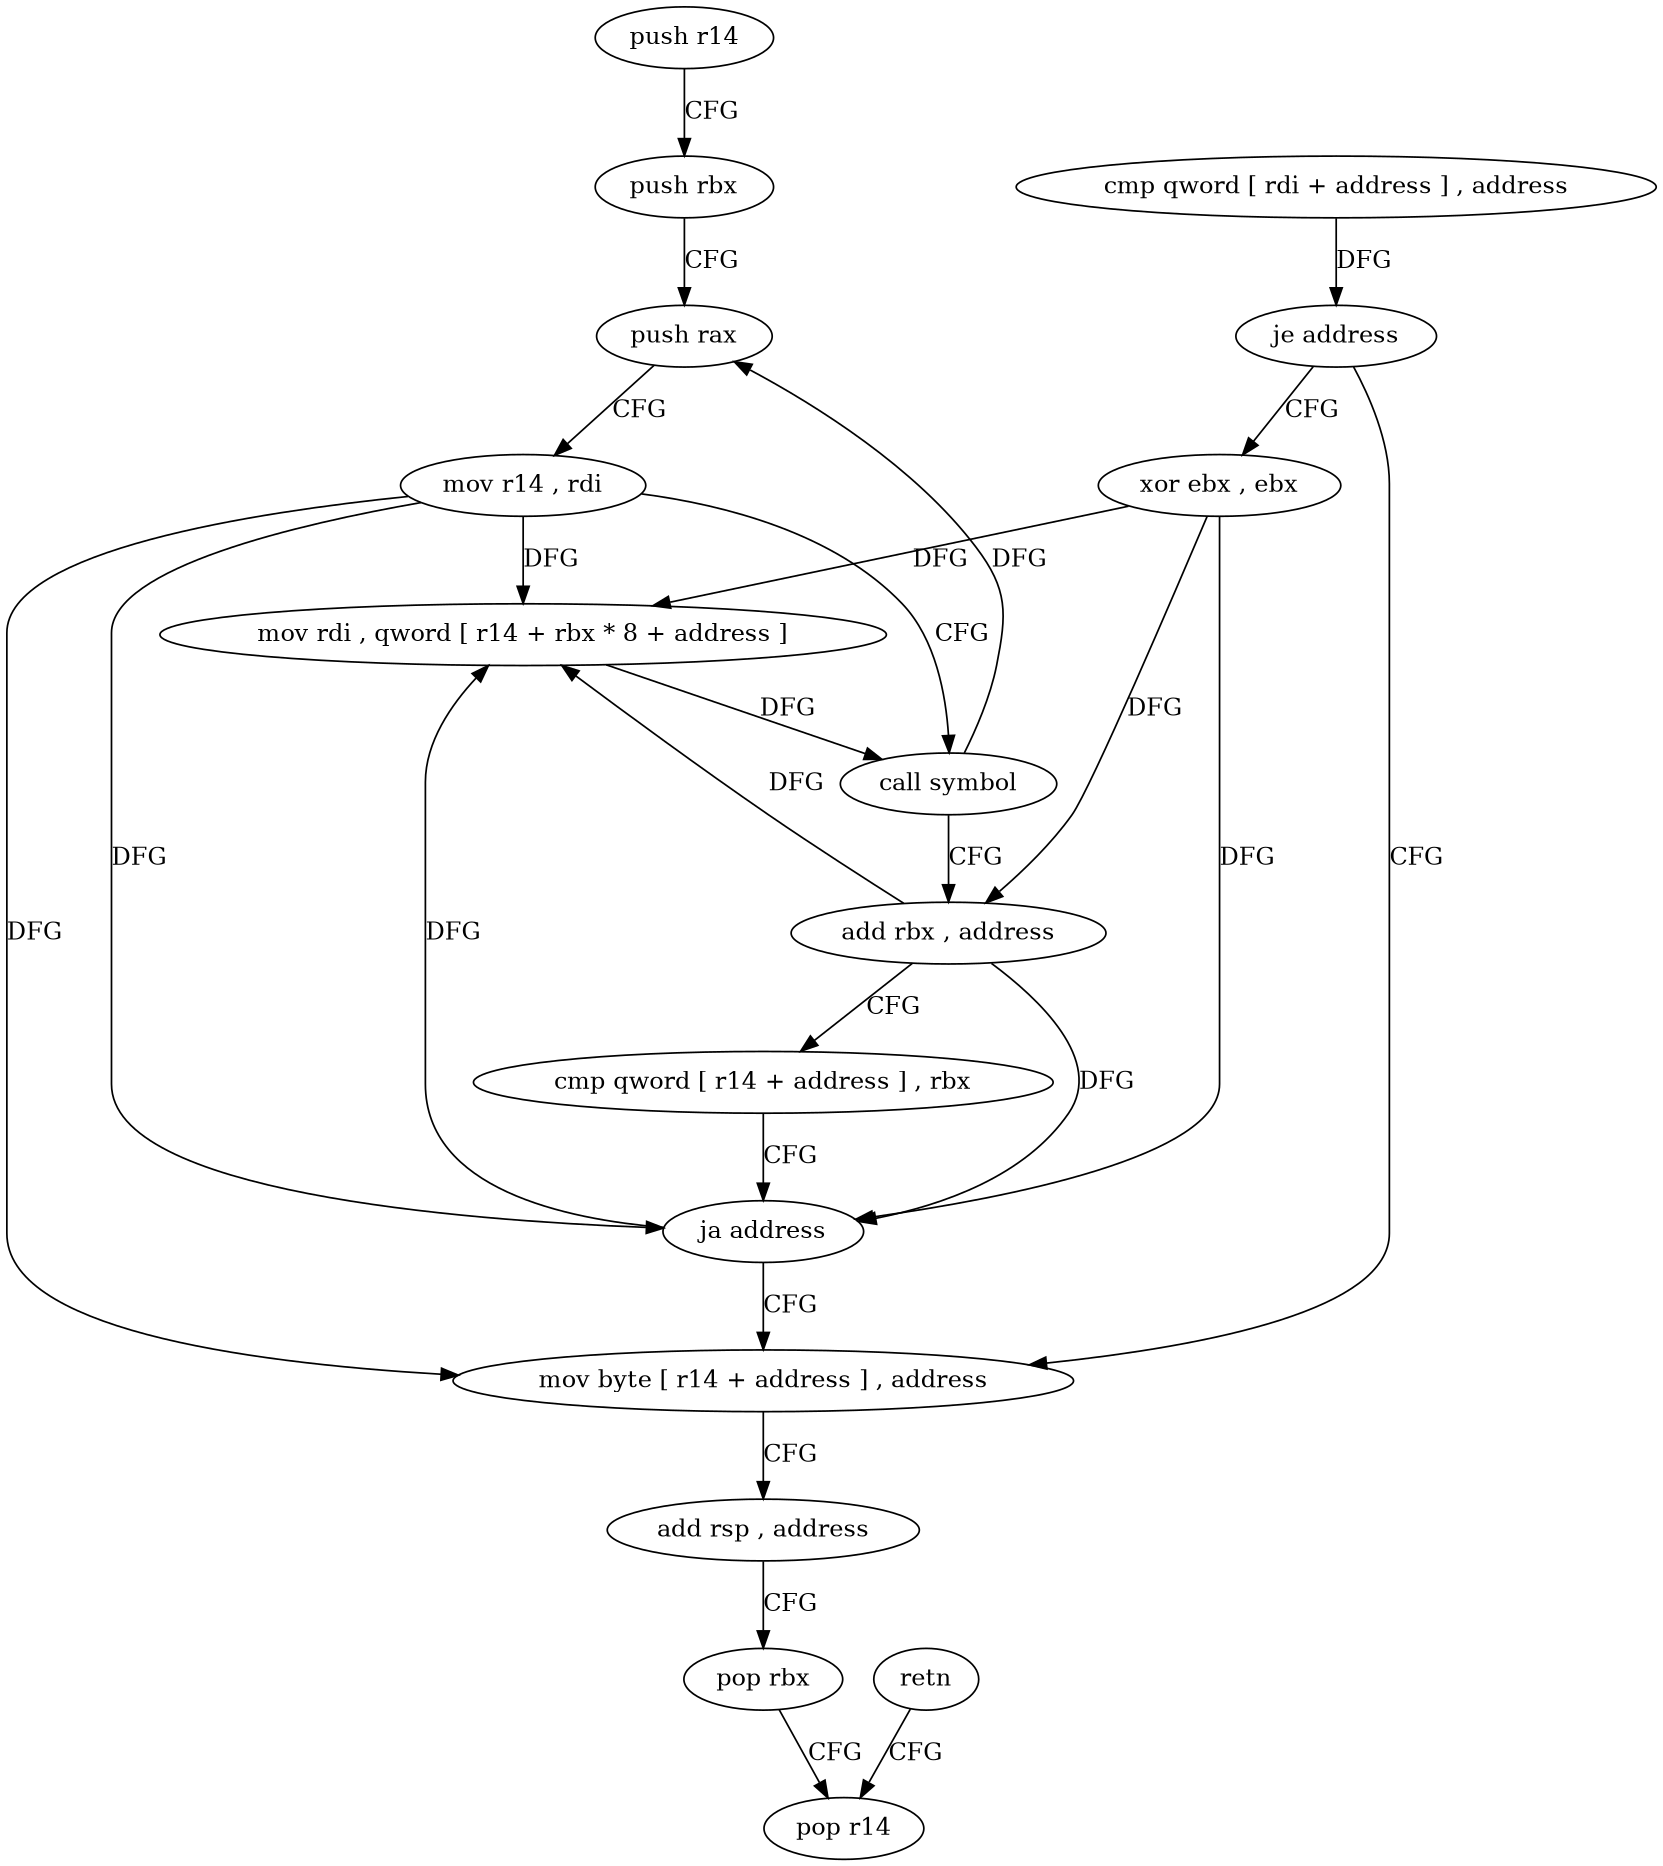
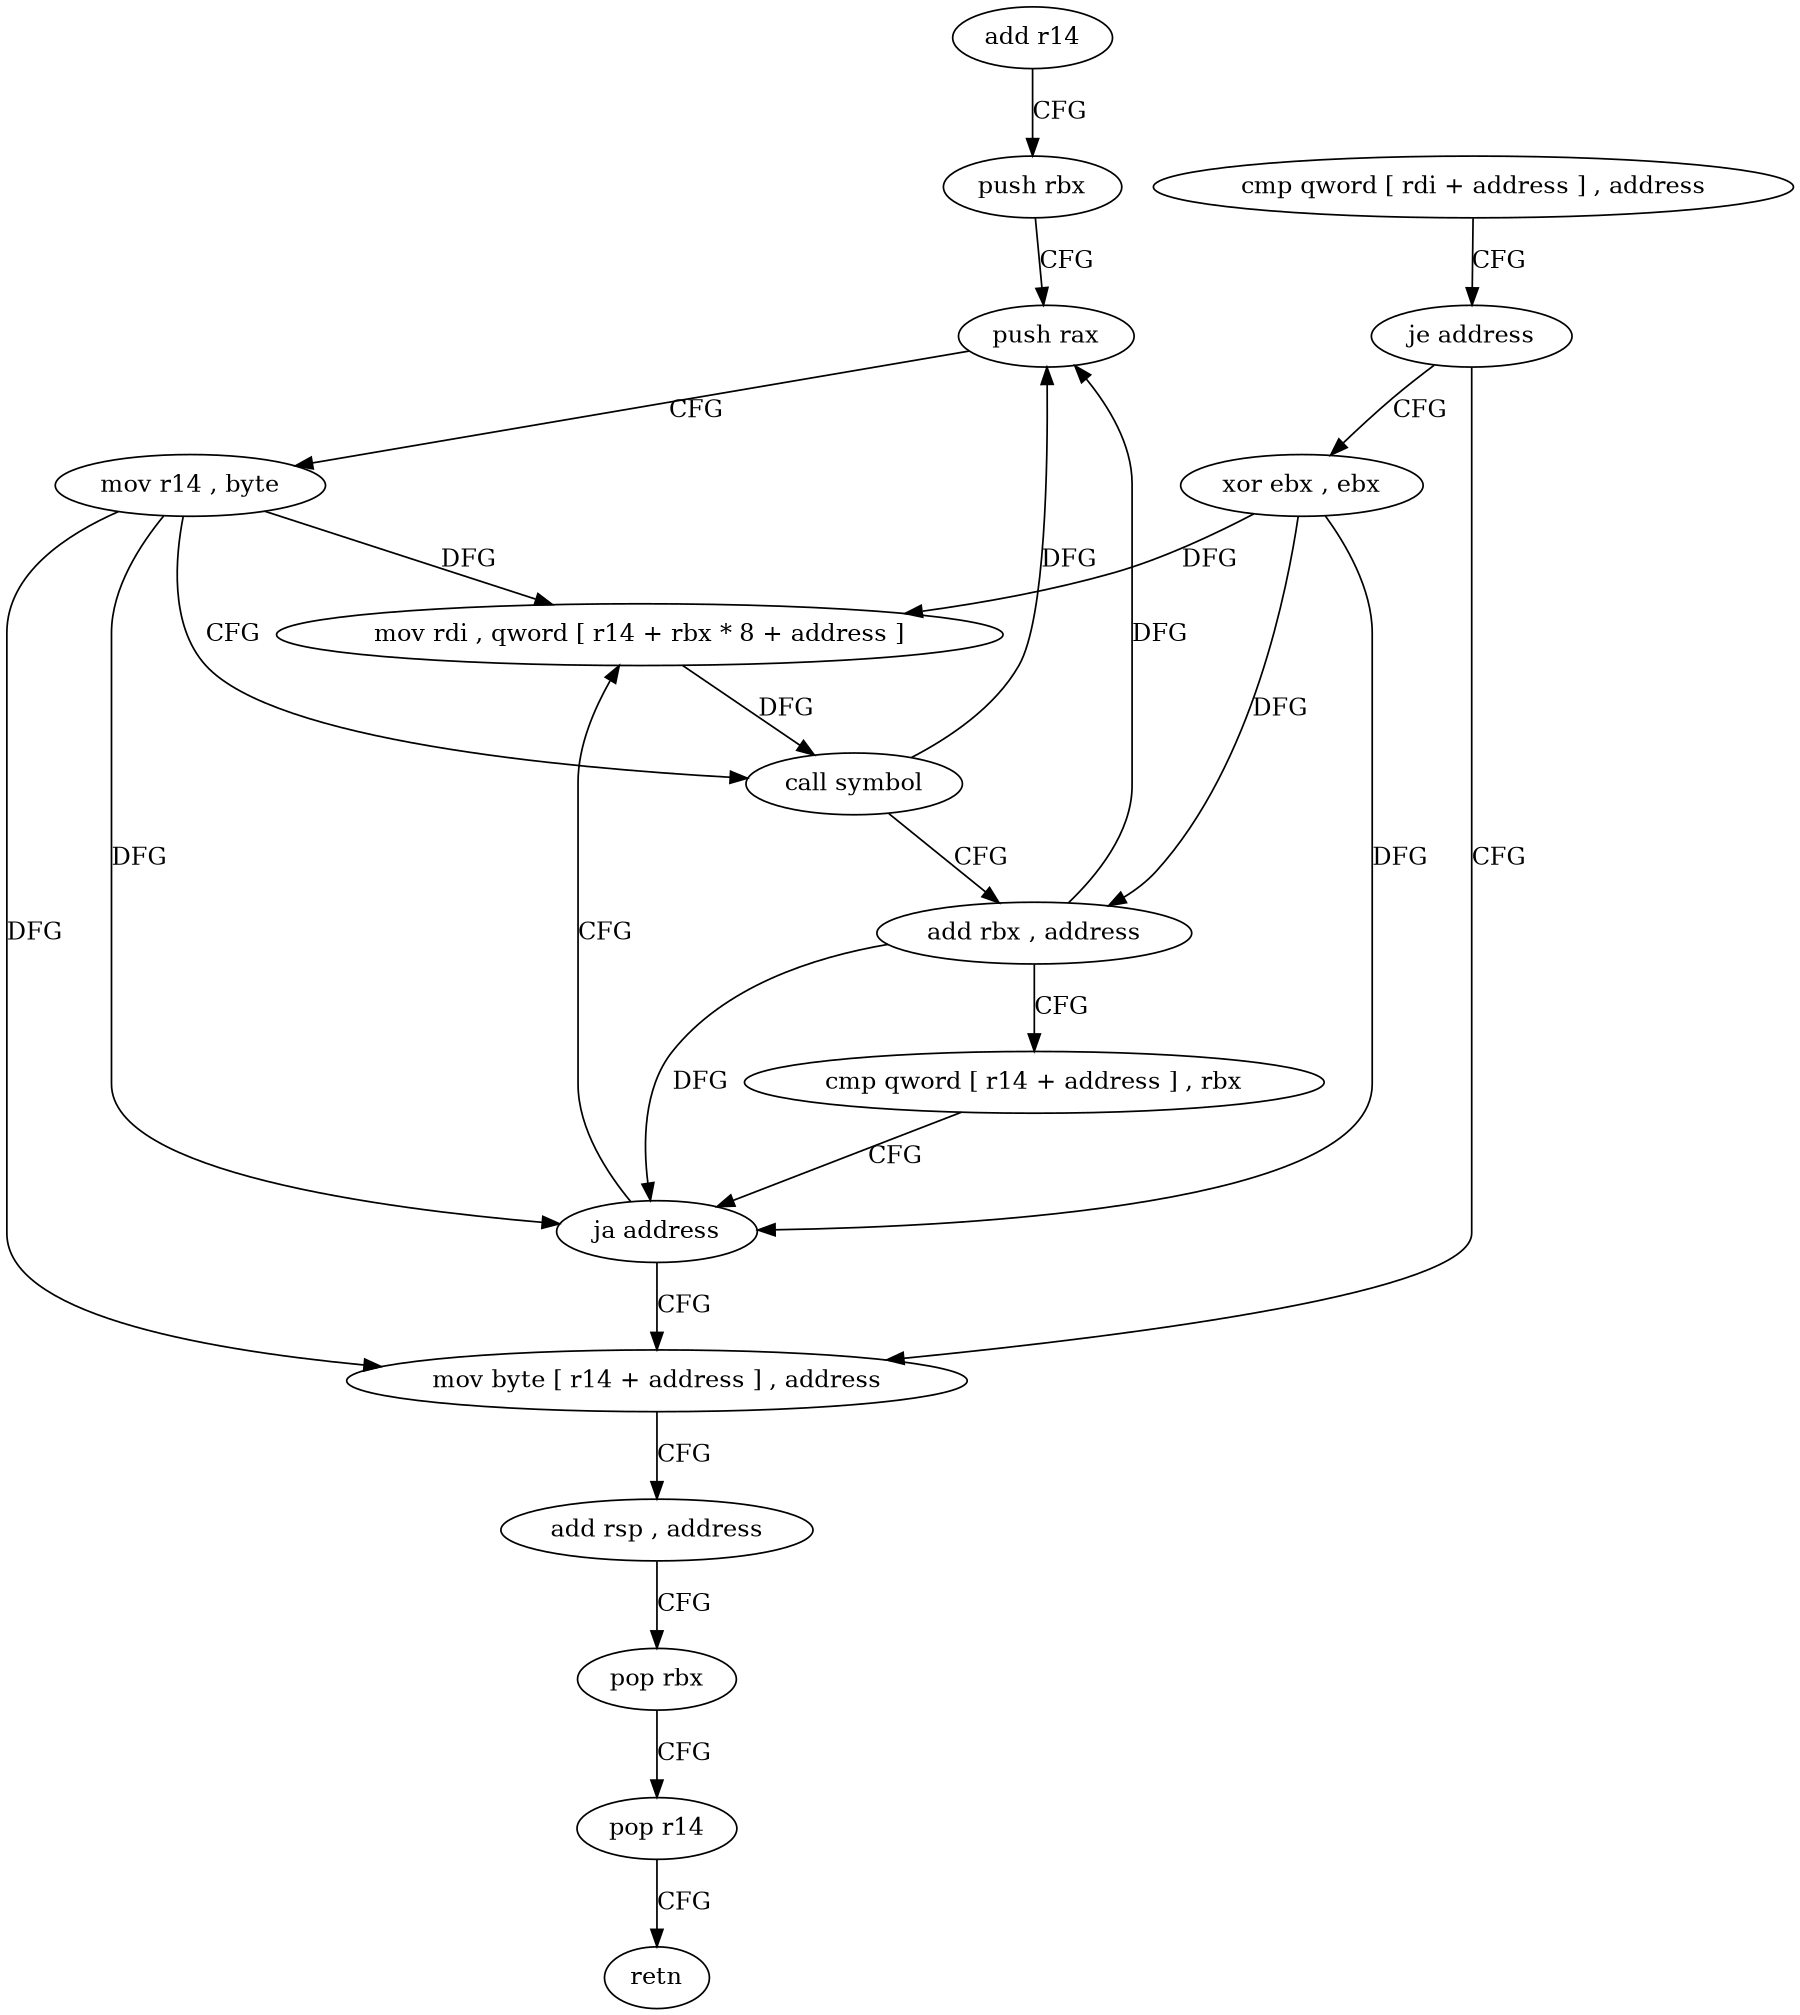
node "push r14": label "push r14" -> "add r14"
edge "cmp qword [ rdi + address ] , address" -> "je address": label "DFG" -> "CFG"
node "mov r14 , rdi": label "mov r14 , rdi" -> "mov r14 , byte"
edge "add rbx , address" -> "mov rdi , qword [ r14 + rbx * 8 + address ]": now "add rbx , address" -> "push rax"
edge "ja address" -> "mov rdi , qword [ r14 + rbx * 8 + address ]": label "DFG" -> "CFG"
edge "retn" -> "pop r14": reversed
